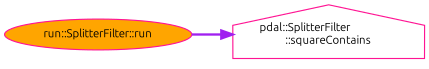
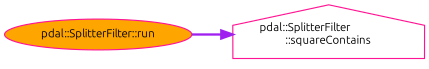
node "run::SplitterFilter::run": label "run::SplitterFilter::run" -> "pdal::SplitterFilter::run"
